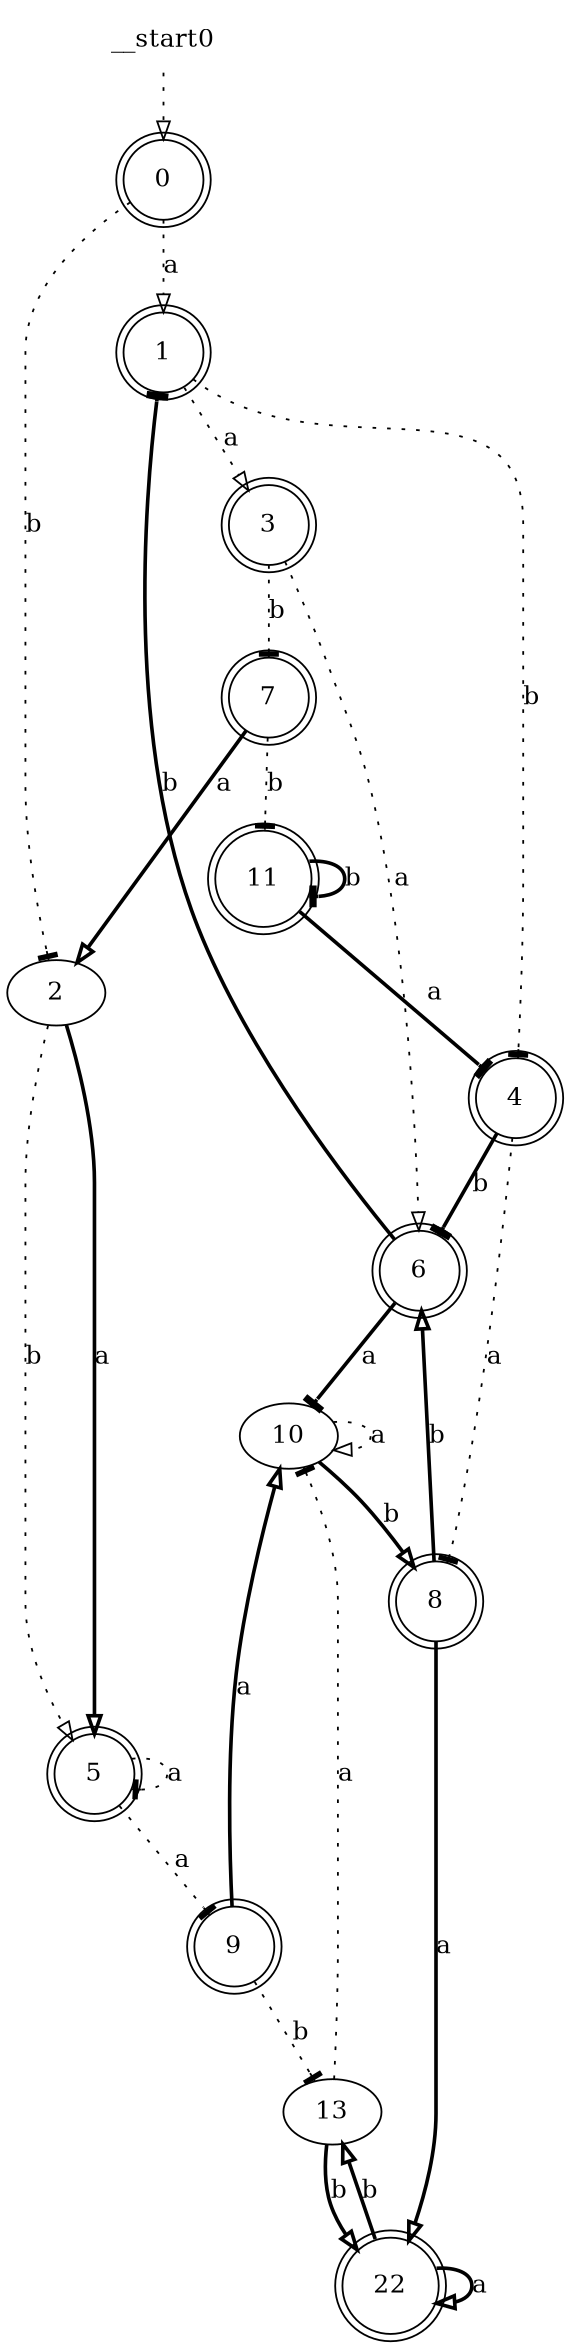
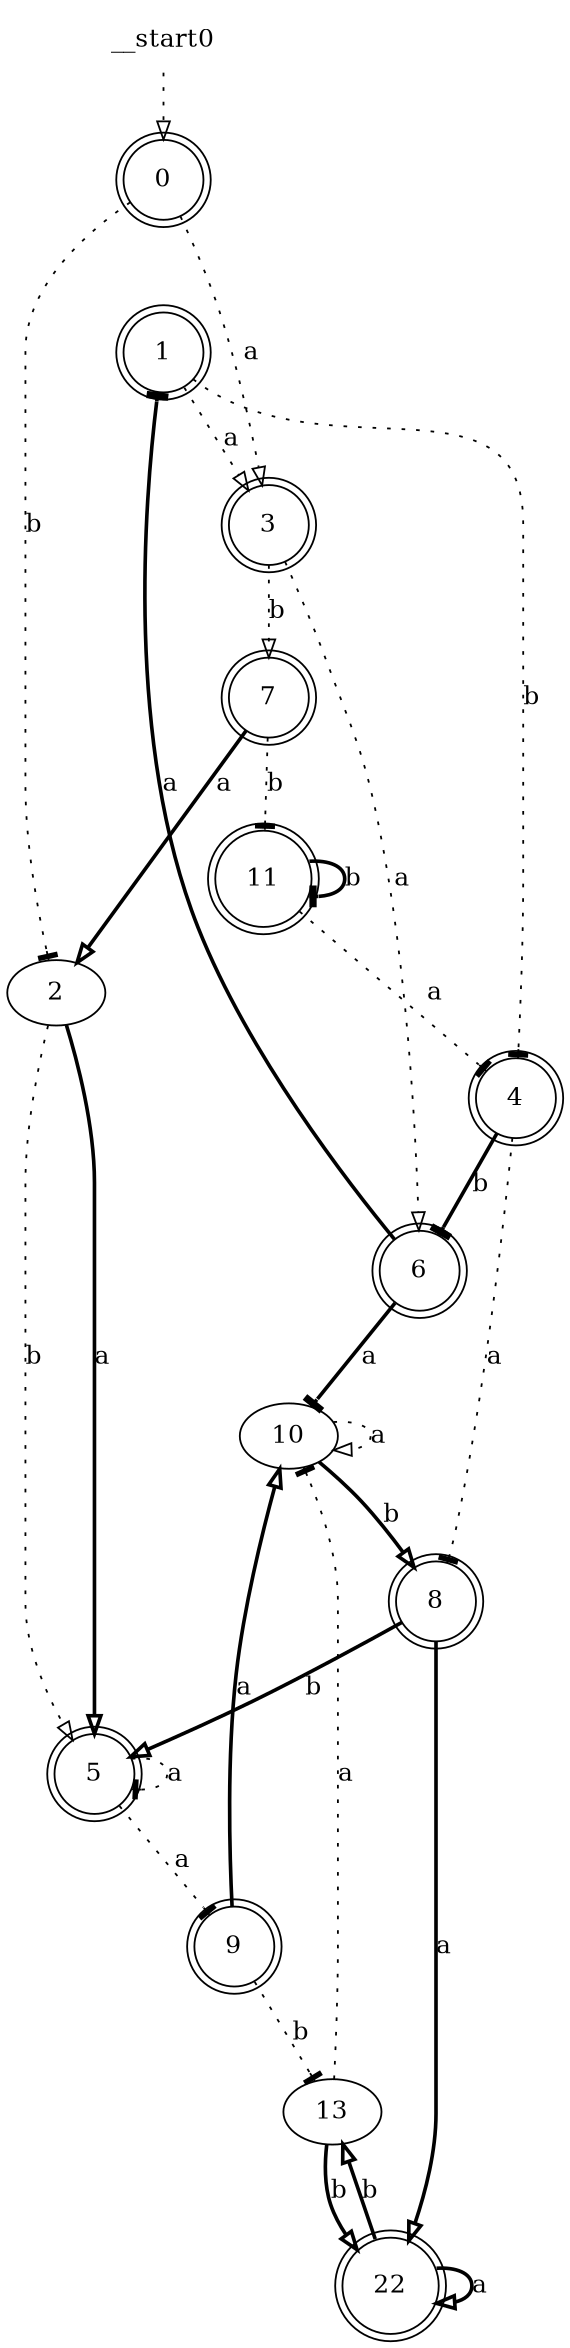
edge "0" -> "1": now "0" -> "3"
edge "3" -> "7": arrowhead tee -> onormal
edge "6" -> "1": label "b" -> "a"
edge "11" -> "4": style bold -> dotted
edge "8" -> "6": now "8" -> "5"
